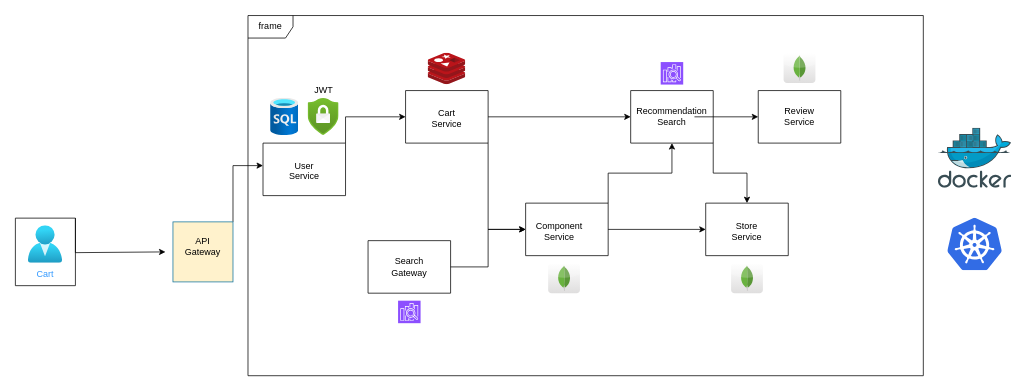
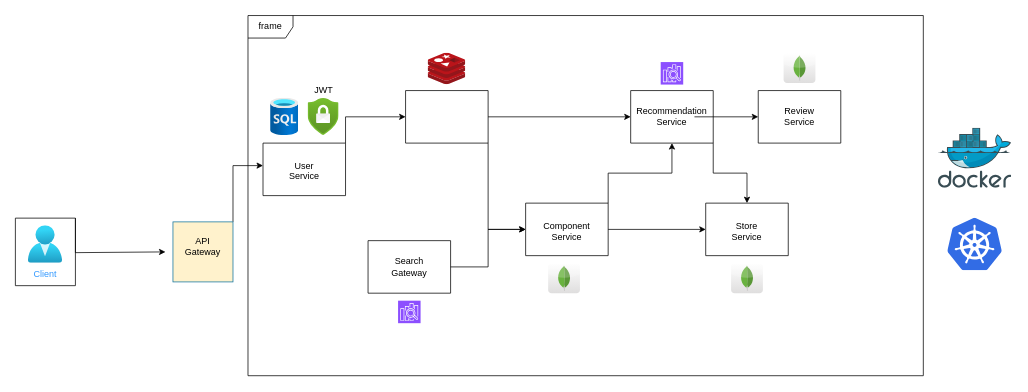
node "Recommendation Search": label "Recommendation Search" -> "Recommendation Service"
node "Cart Service": removed
node "Component Service": moved (559, 237) -> (567, 237)
node "Cart": label "Cart" -> "Client"
